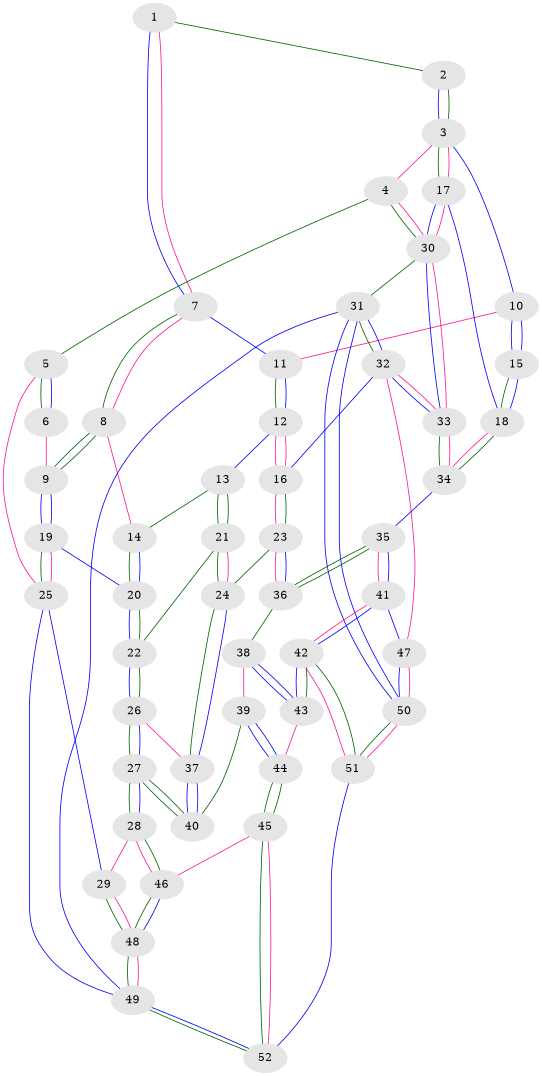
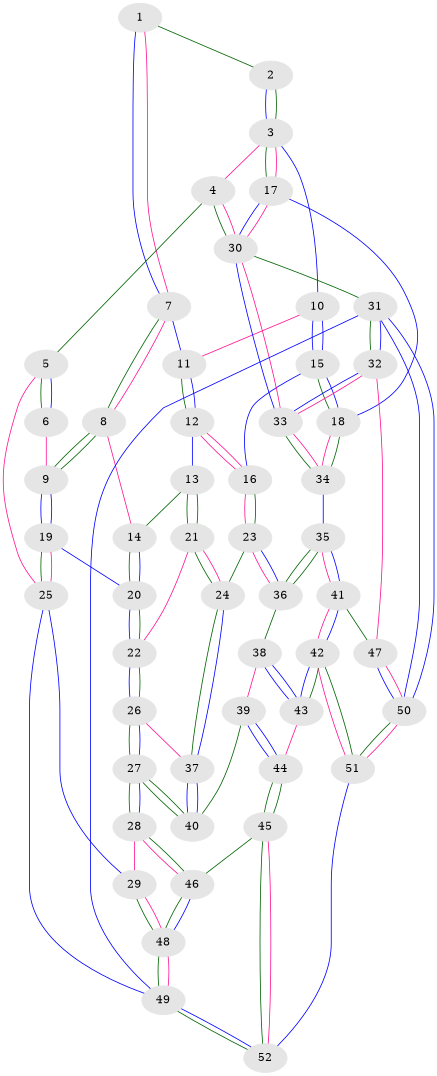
edge "32" -- "16": now "15" -- "16"
edge "21" -- "22": color darkgreen -> deeppink
edge "41" -- "47": color blue -> darkgreen
edge "45" -- "46": color deeppink -> darkgreen
